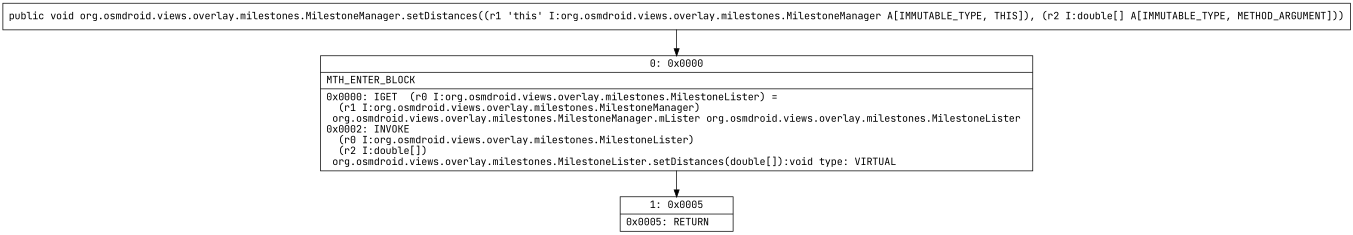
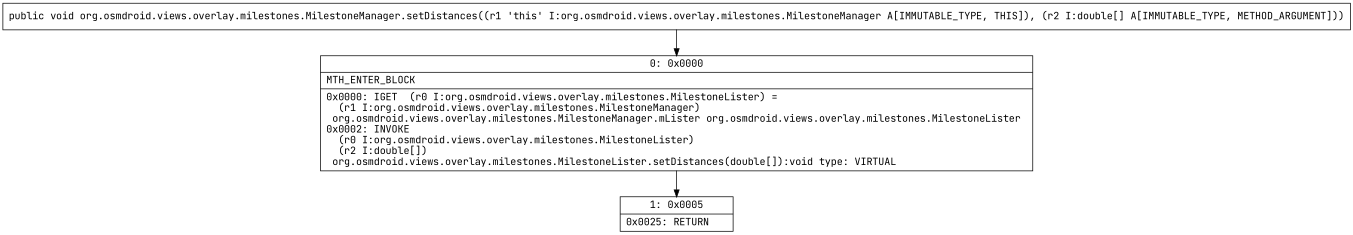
node "1: 0x0005": text "0x0005: RETURN" -> "0x0025: RETURN"
